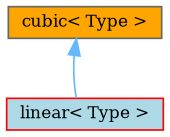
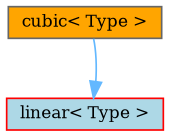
edge "linear< Type >" -> "cubic< Type >": reversed
